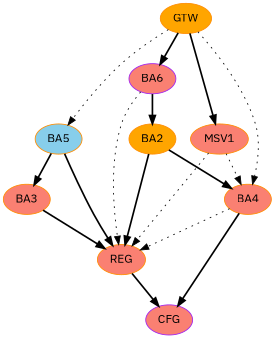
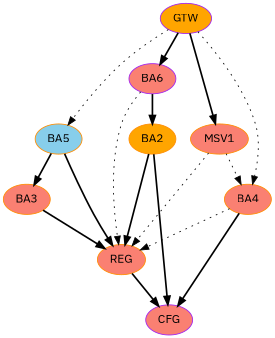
node "GTW": color darkorange -> purple
edge "BA2" -> "BA4": now "BA2" -> "CFG"
